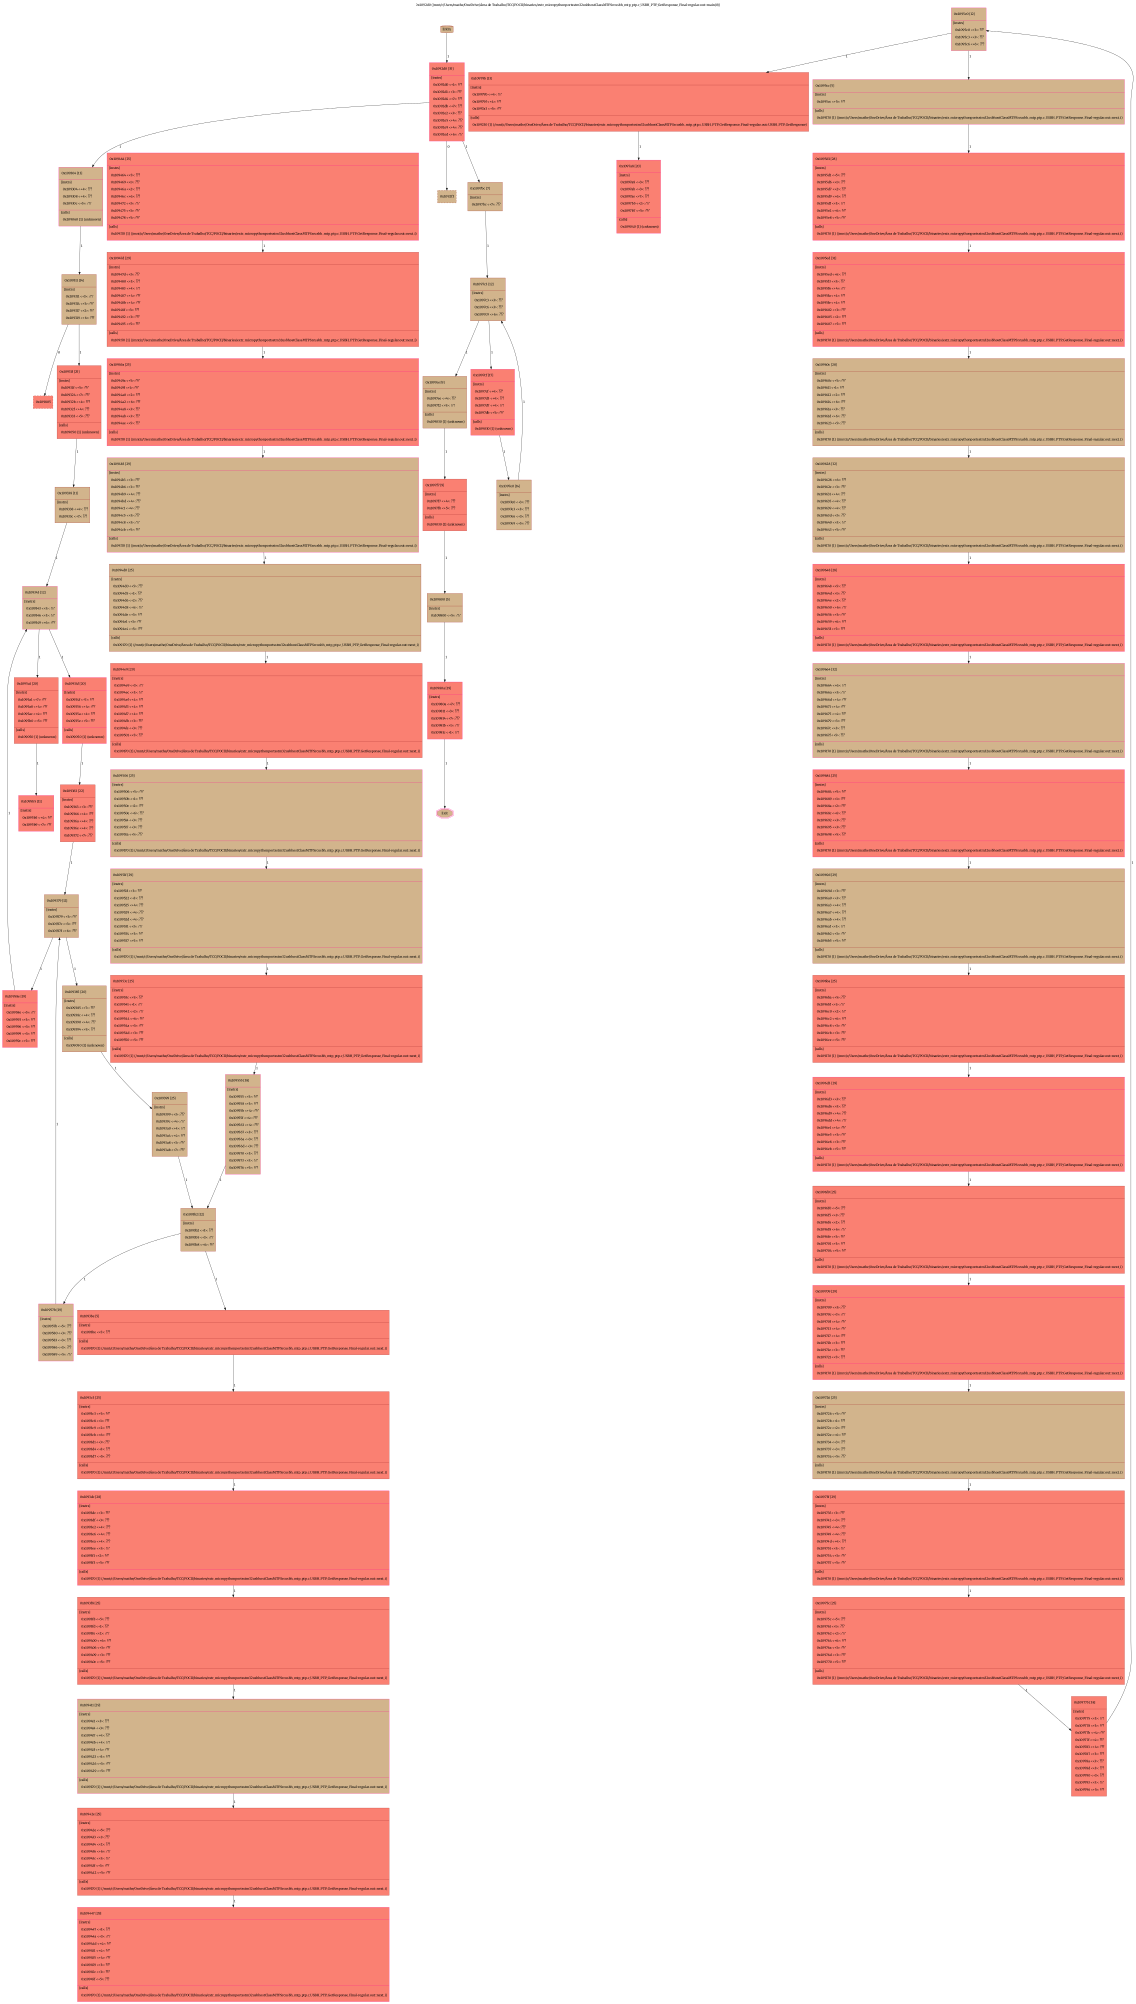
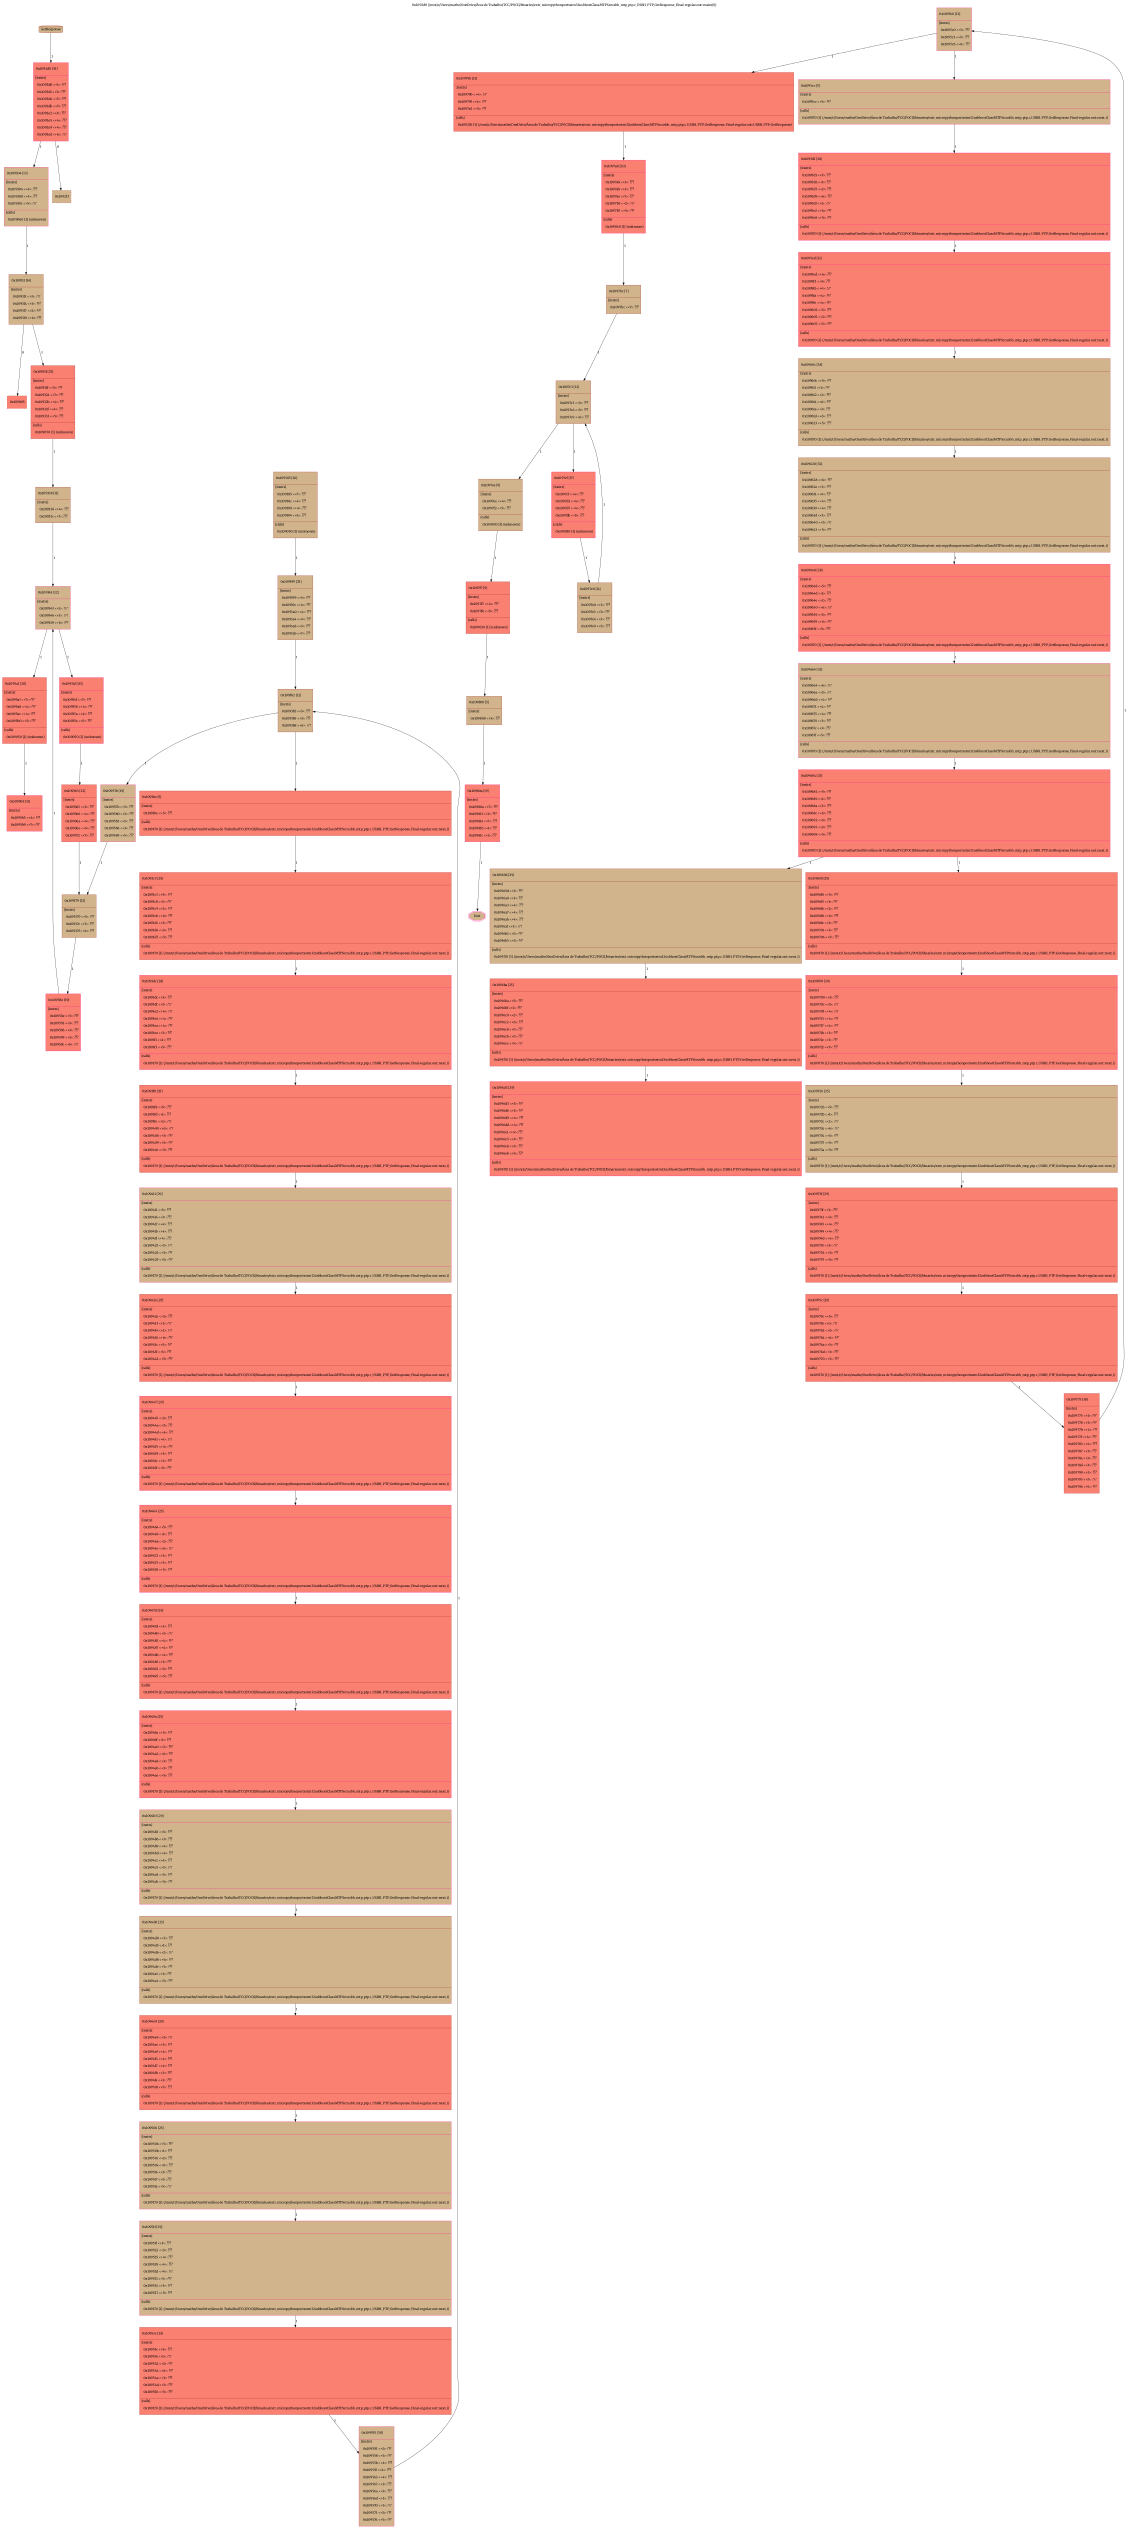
node "Entry": label "Entry" -> "GetResponse"
edge "0x1092d0 [35]" -> "0x1097bc [7]": now "0x1097a8 [20]" -> "0x1097bc [7]"
edge "0x109379 [12]" -> "0x109385 [20]": removed, label "1"
edge "0x1096d3 [29]" -> "0x1096f0 [25]": now "0x109684 [25]" -> "0x1096f0 [25]"
edge "0x109447 [29]" -> "0x109464 [25]": added, label "1"
